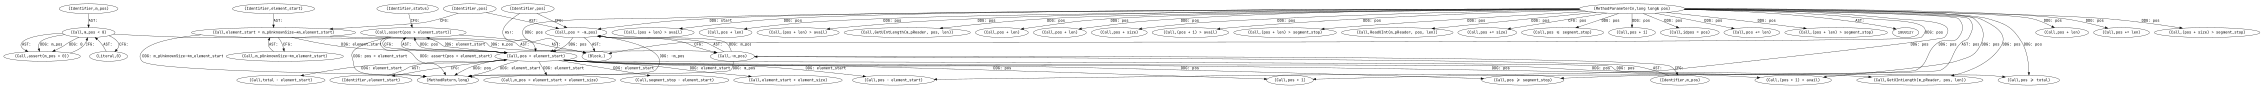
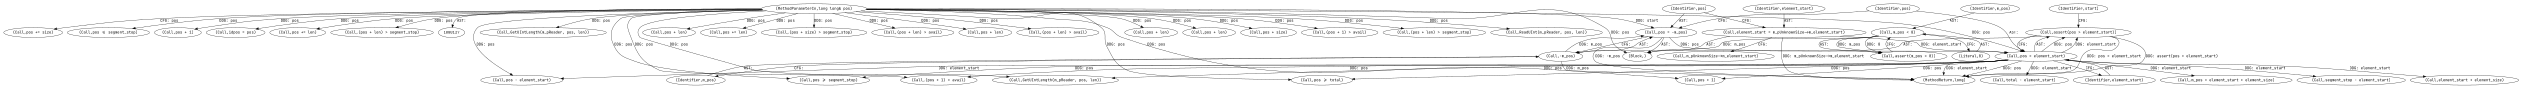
node "(Identifier,status)": label "(Identifier,status)" -> "(Identifier,start)"
edge "(MethodParameterIn,long long& pos)" -> "(Call,pos >= segment_stop)": label "AST: pos" -> "DDG: pos"
edge "(Call,m_pUnknownSize->m_element_start)" -> "(Call,element_start = m_pUnknownSize->m_element_start)": removed, label "AST:"
